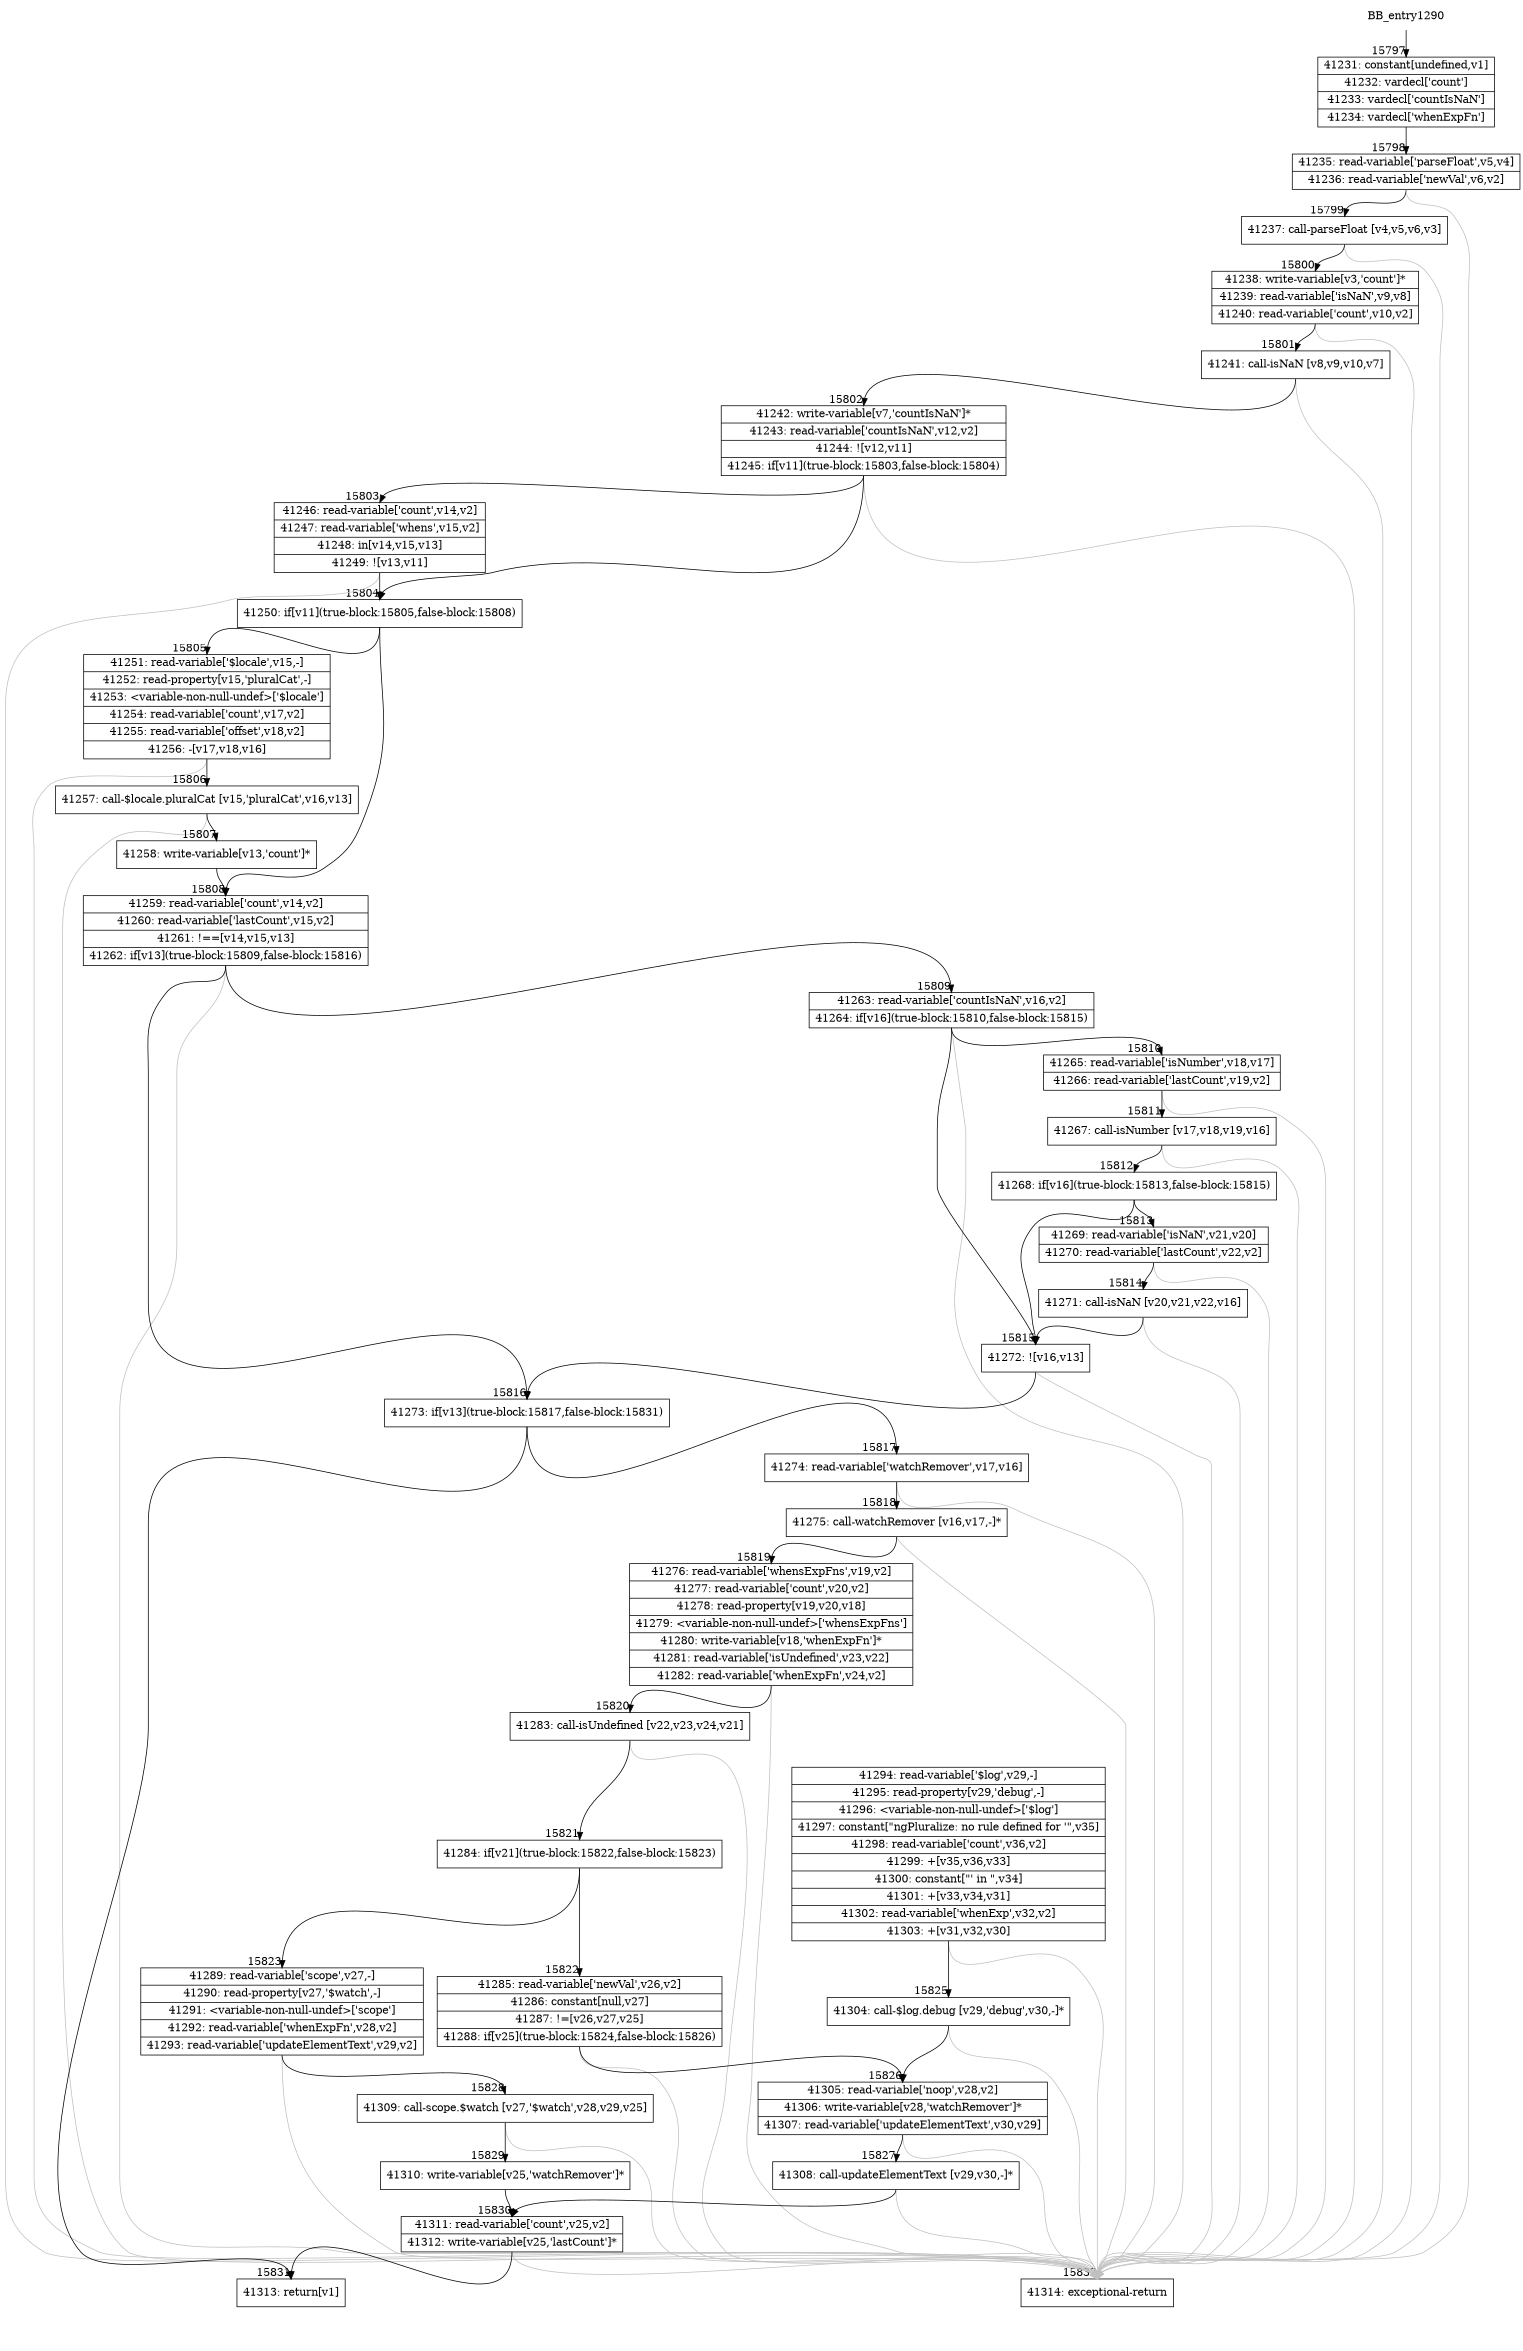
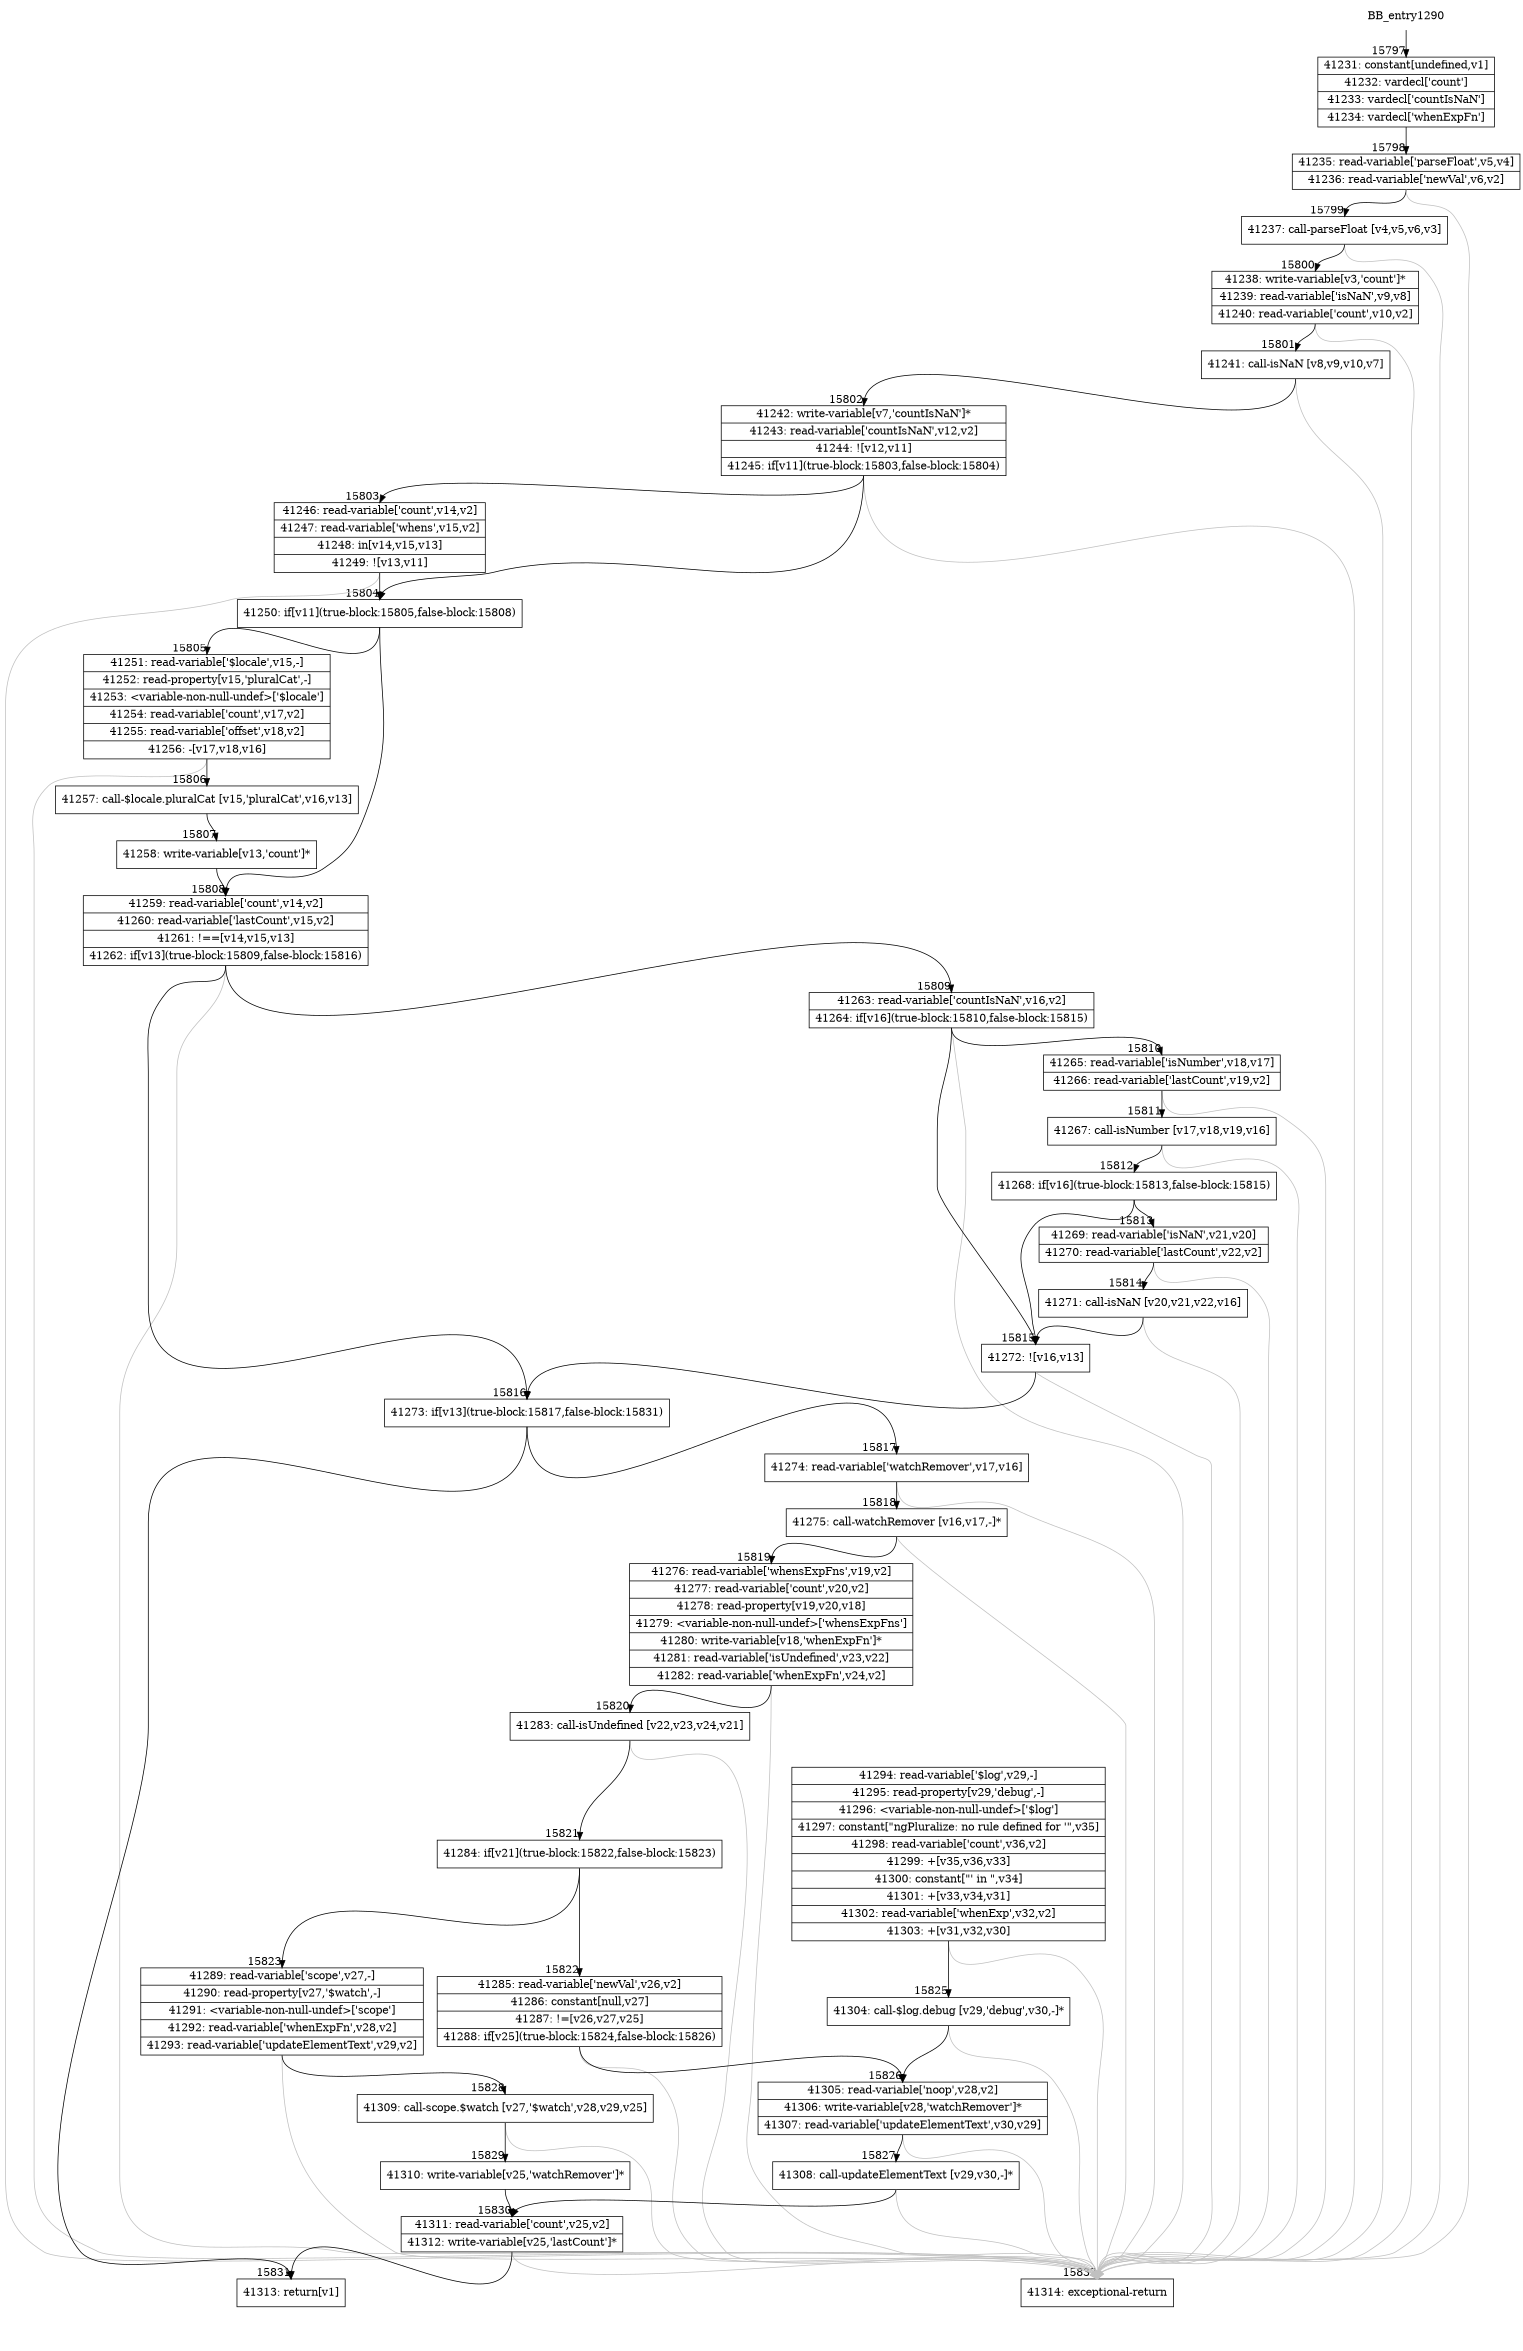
edge "41257: call-$locale.pluralCat [v15,'pluralCat',v16,v13]" -> "41314: exceptional-return": removed
